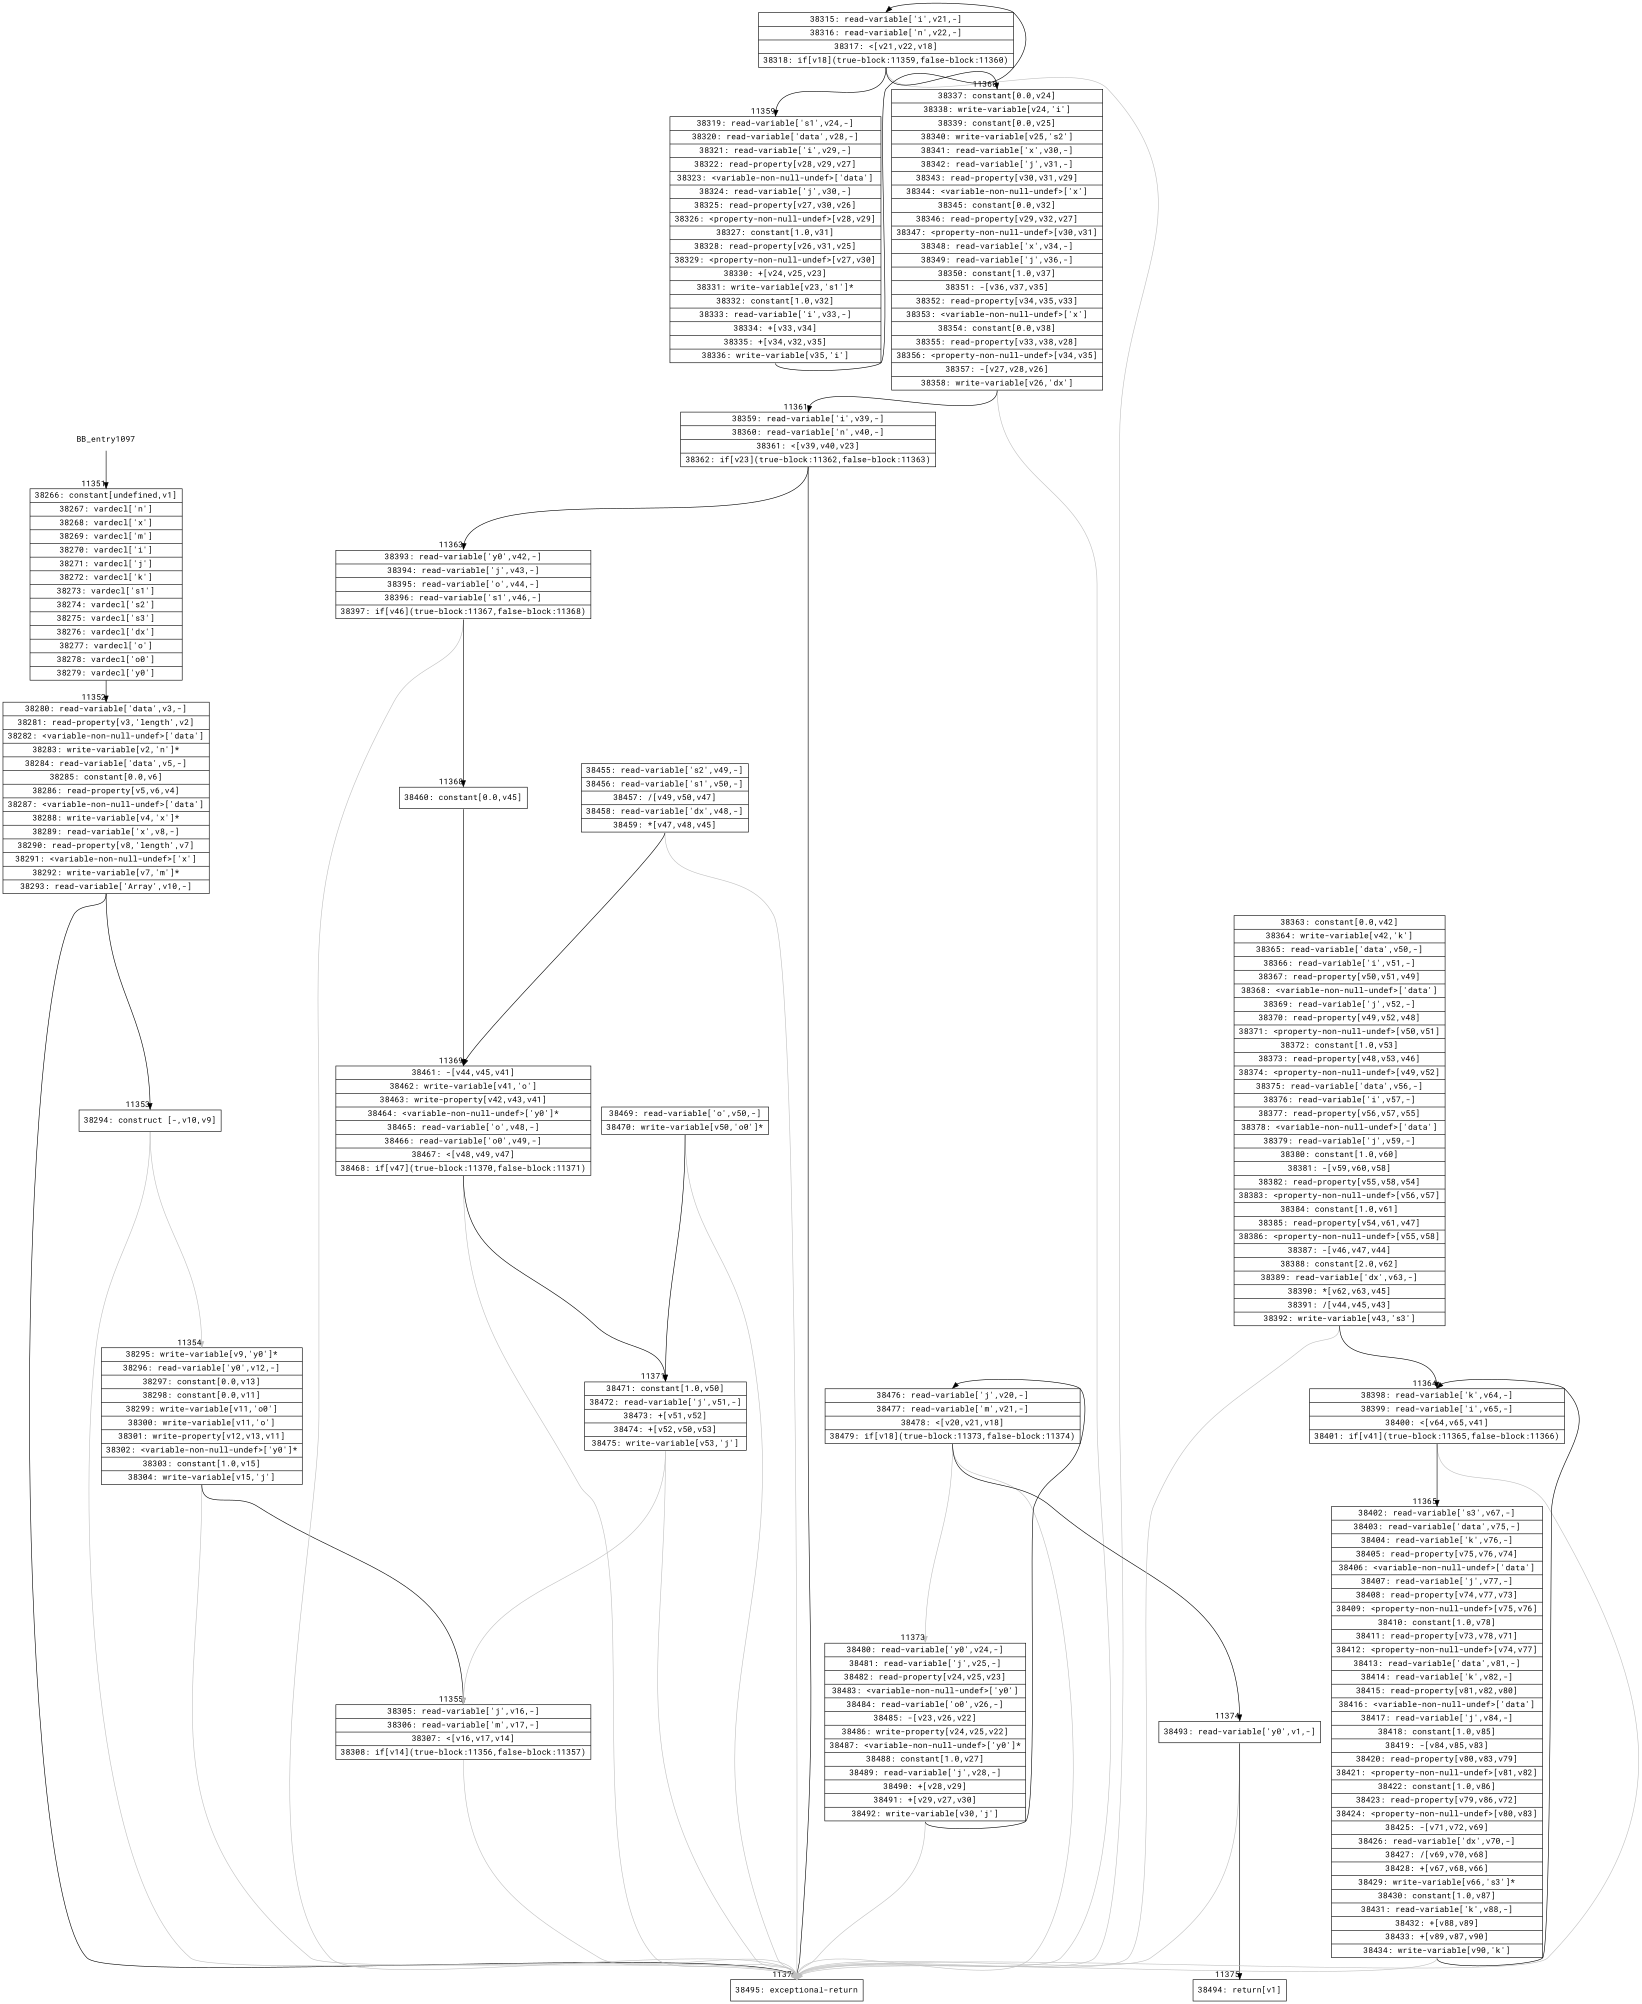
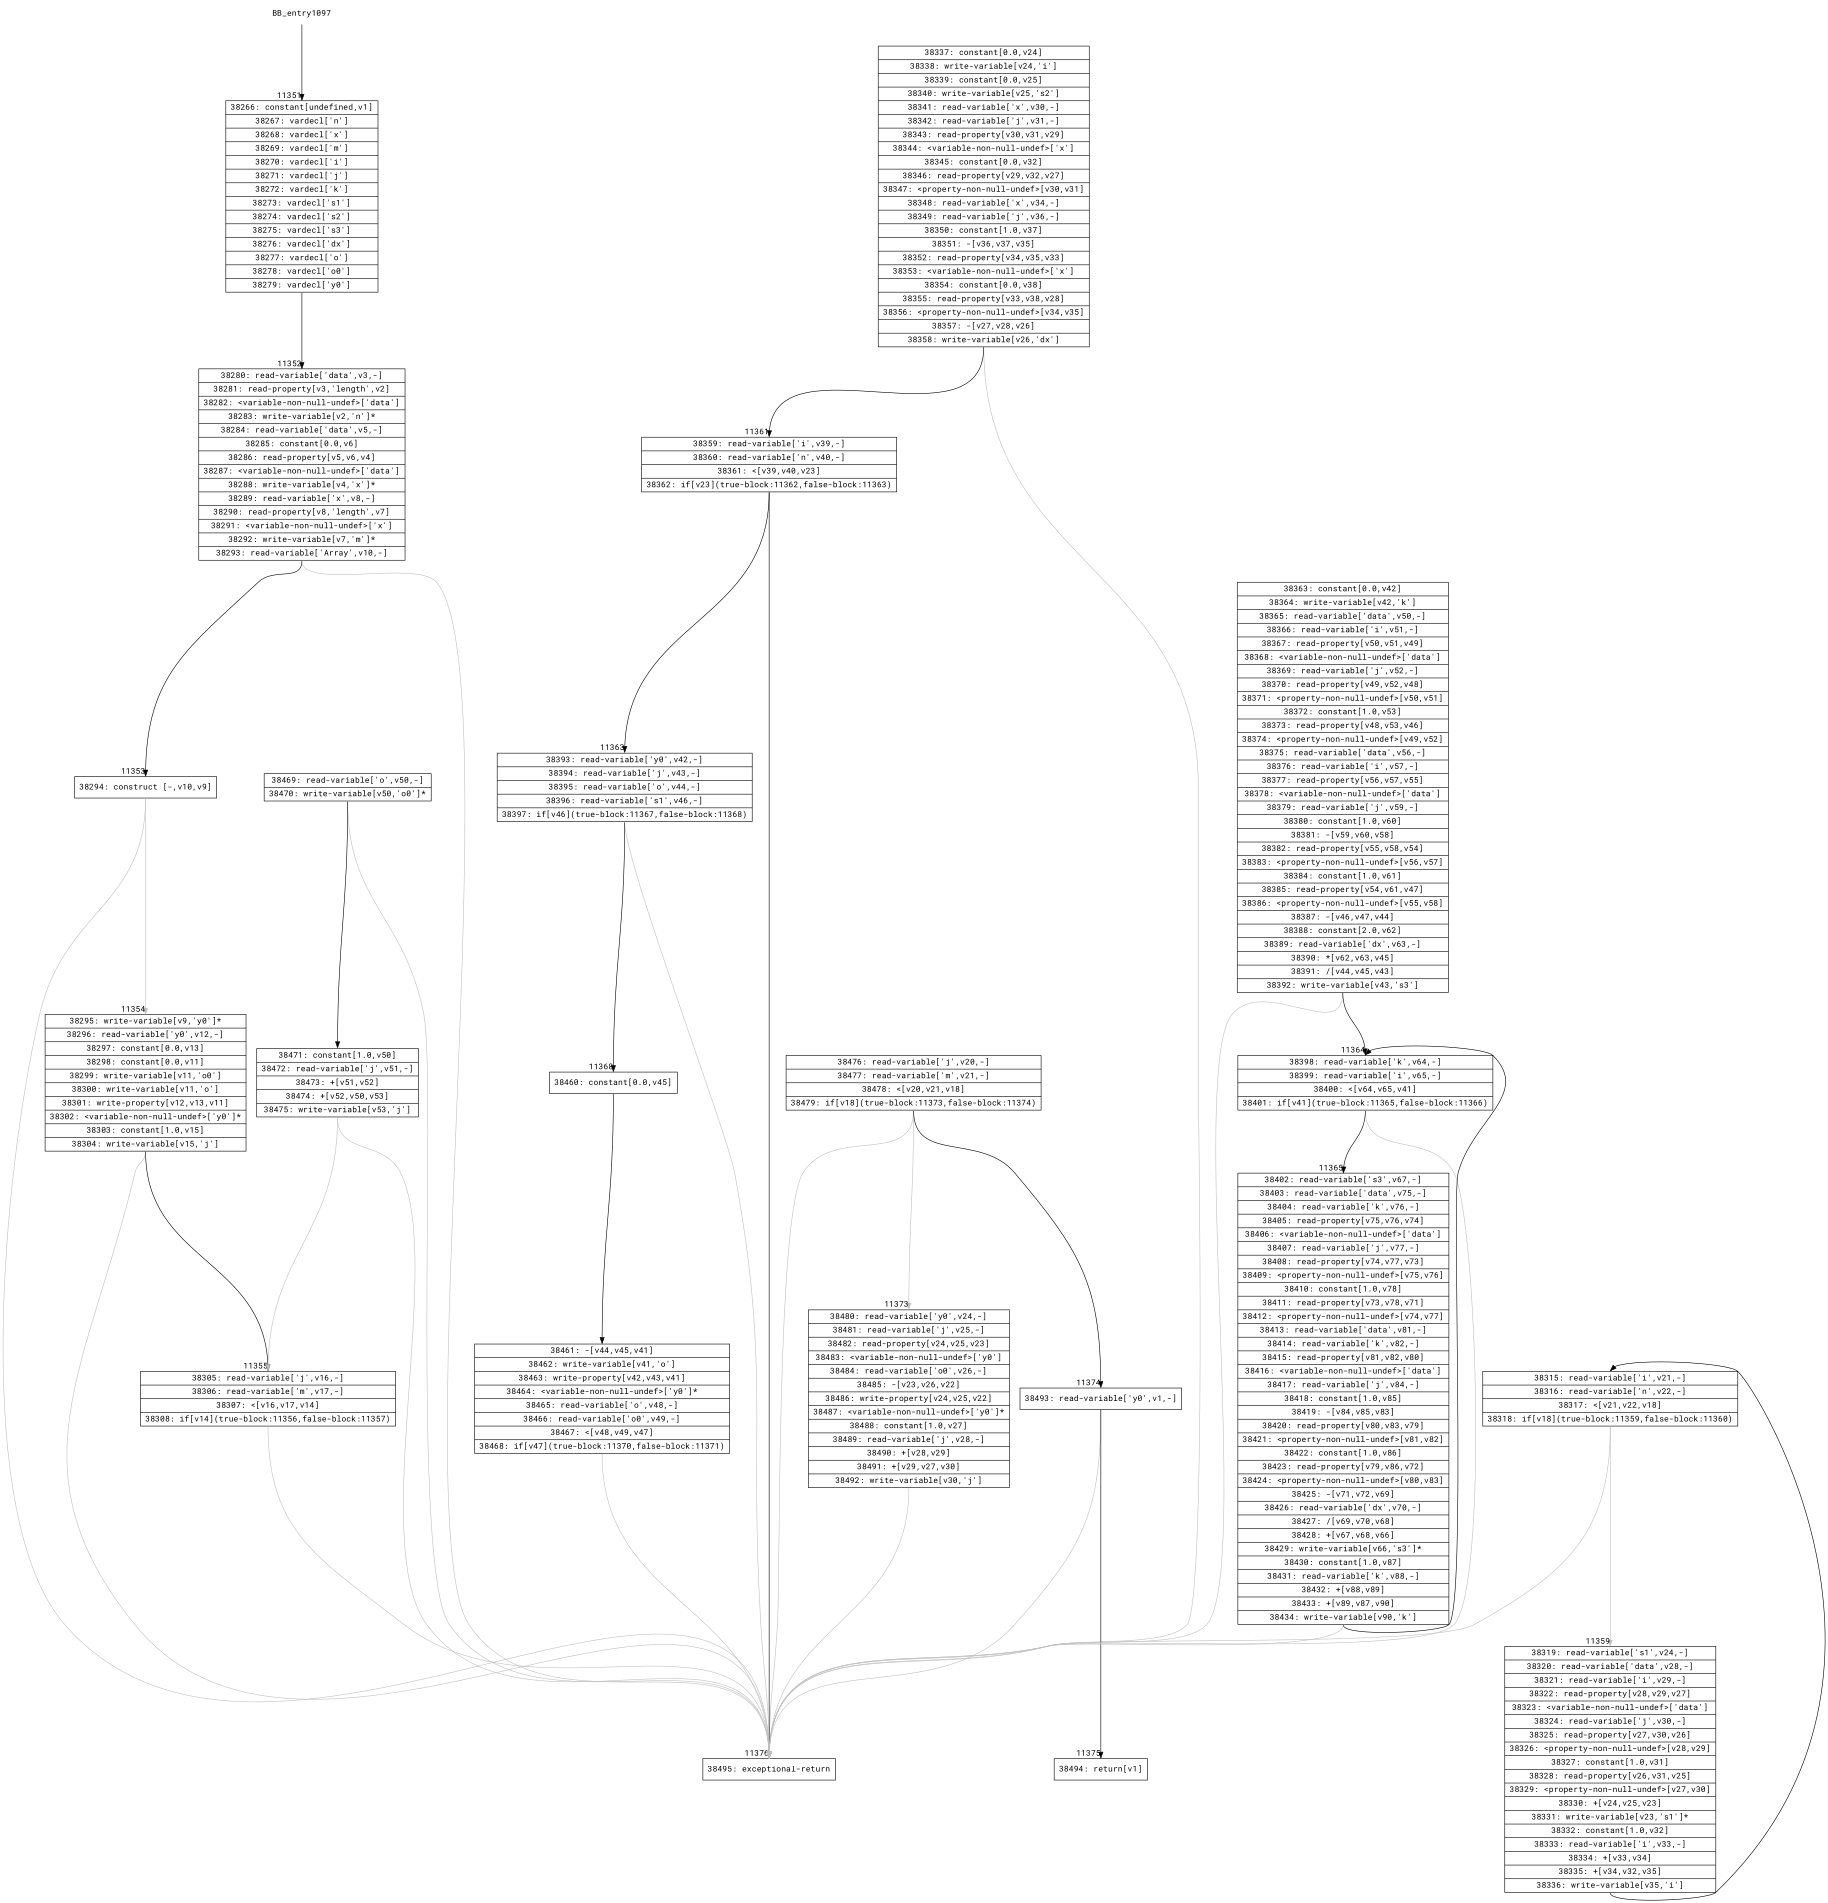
edge "38315: read-variable['i',v21,-]" -> "38337: constant[0.0,v24]": removed
edge "38315: read-variable['i',v21,-]" -> "38319: read-variable['s1',v24,-]": color black -> gray
node "38455: read-variable['s2',v49,-]": removed
edge "38461: -[v44,v45,v41]" -> "38471: constant[1.0,v50]": removed
edge "38480: read-variable['y0',v24,-]" -> "38476: read-variable['j',v20,-]": removed
edge "38280: read-variable['data',v3,-]" -> "38495: exceptional-return": color black -> gray
